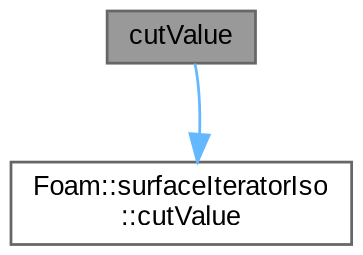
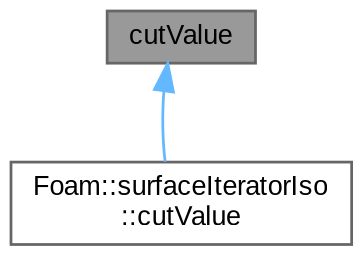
edge "cutValue" -> "Foam::surfaceIteratorIso ::cutValue": reversed
